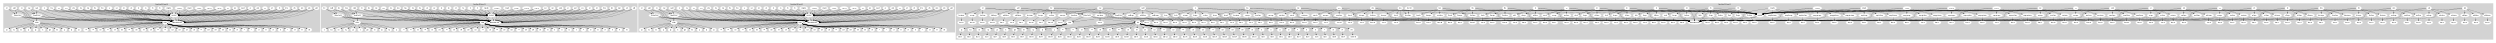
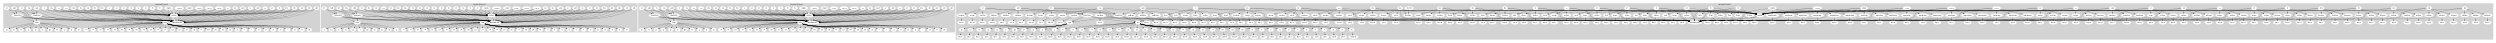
node "Enc=8": added
